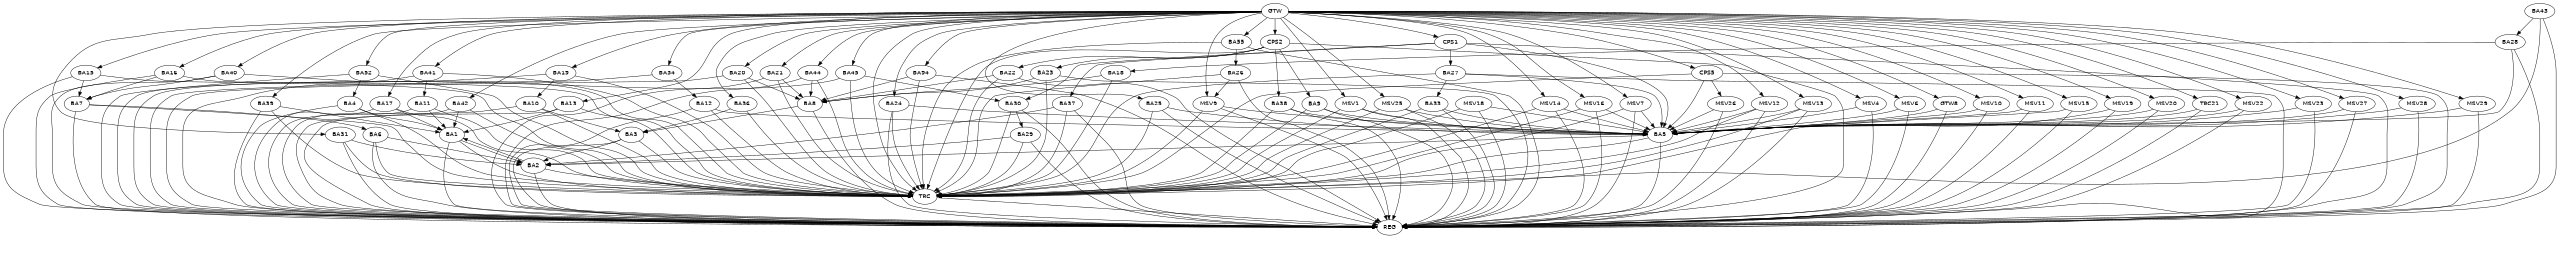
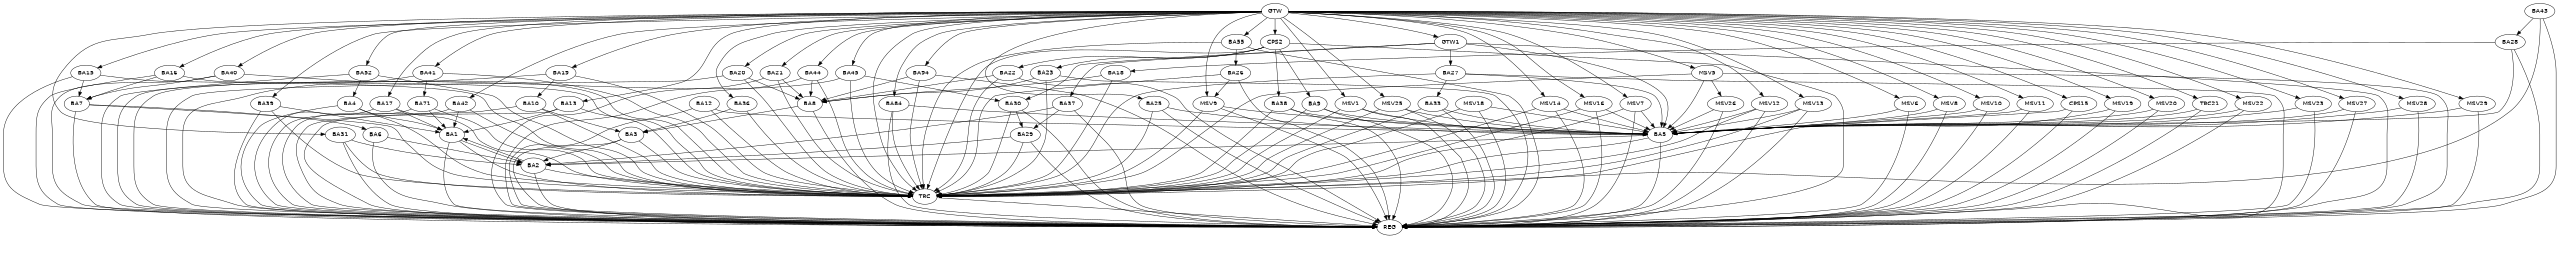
node "CPS1": label "CPS1" -> "GTW1"
node "BA34": removed
node "CPS5": label "CPS5" -> "MSV5"
node "BA11": label "BA11" -> "BA71"
node "BA24": label "BA24" -> "BA84"
node "MSV4": removed
node "GTW8": label "GTW8" -> "MSV8"
node "MSV15": label "MSV15" -> "CPS15"
edge "BA37" -> "TRC": now "BA37" -> "BA29"
edge "BA6" -> "TRC": removed
